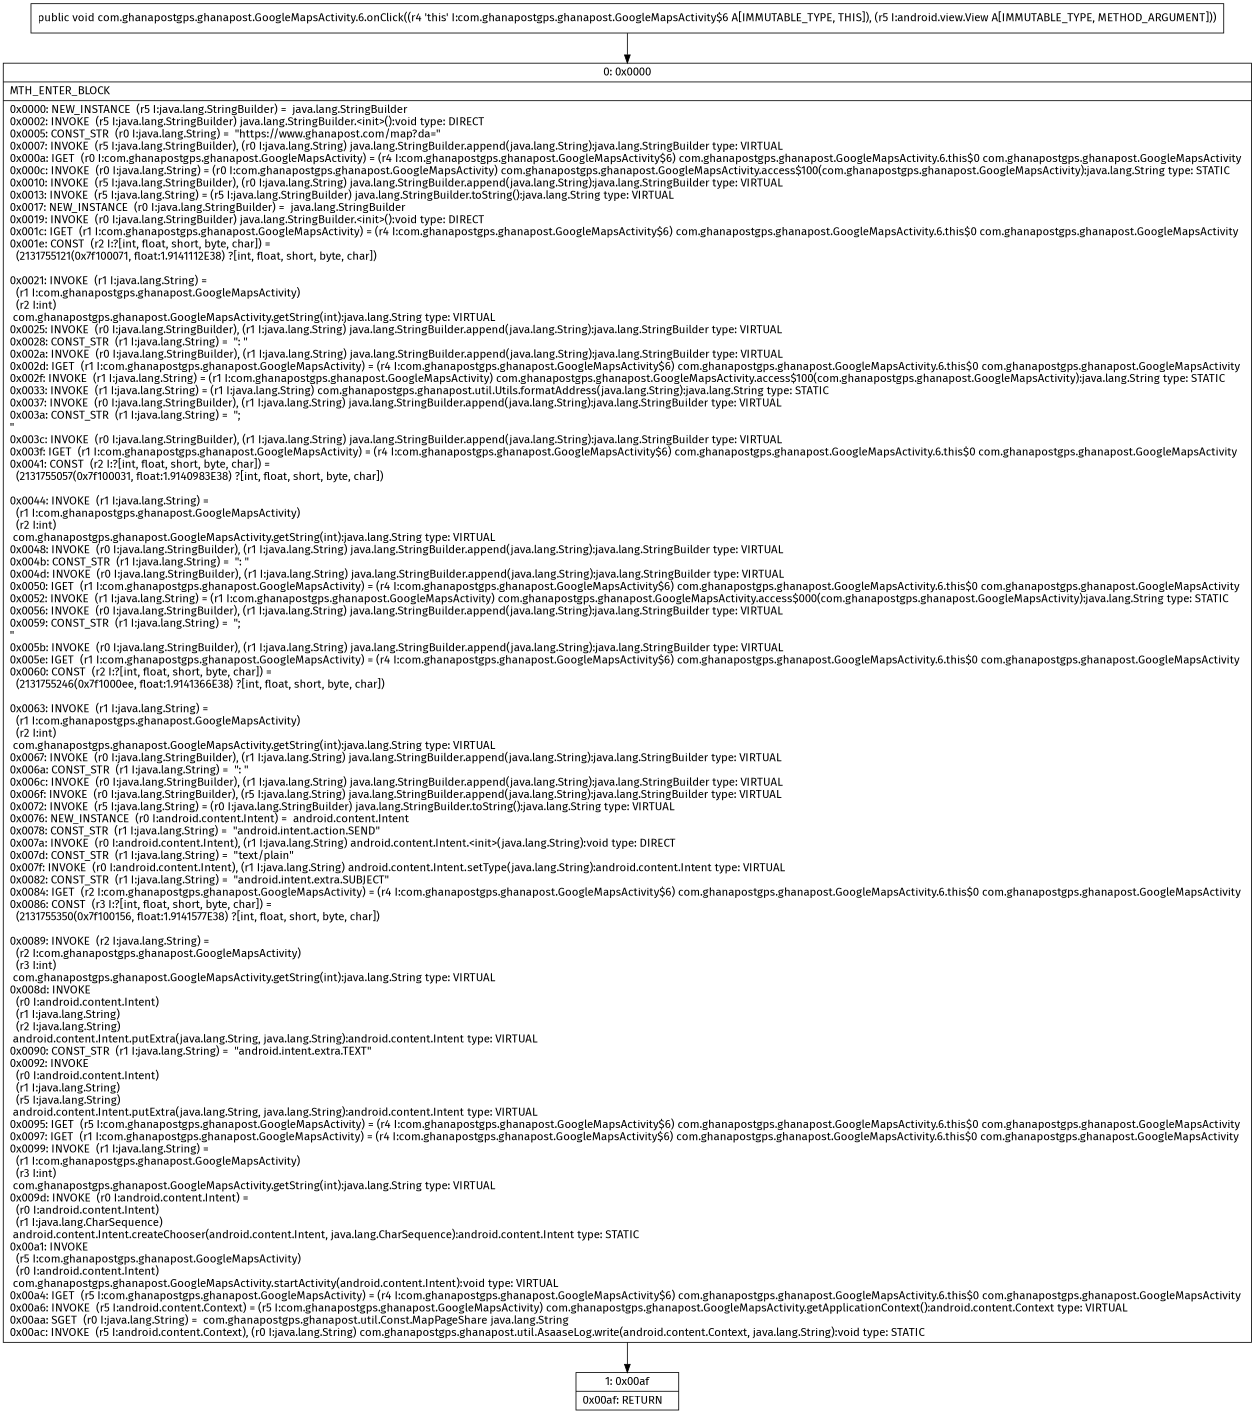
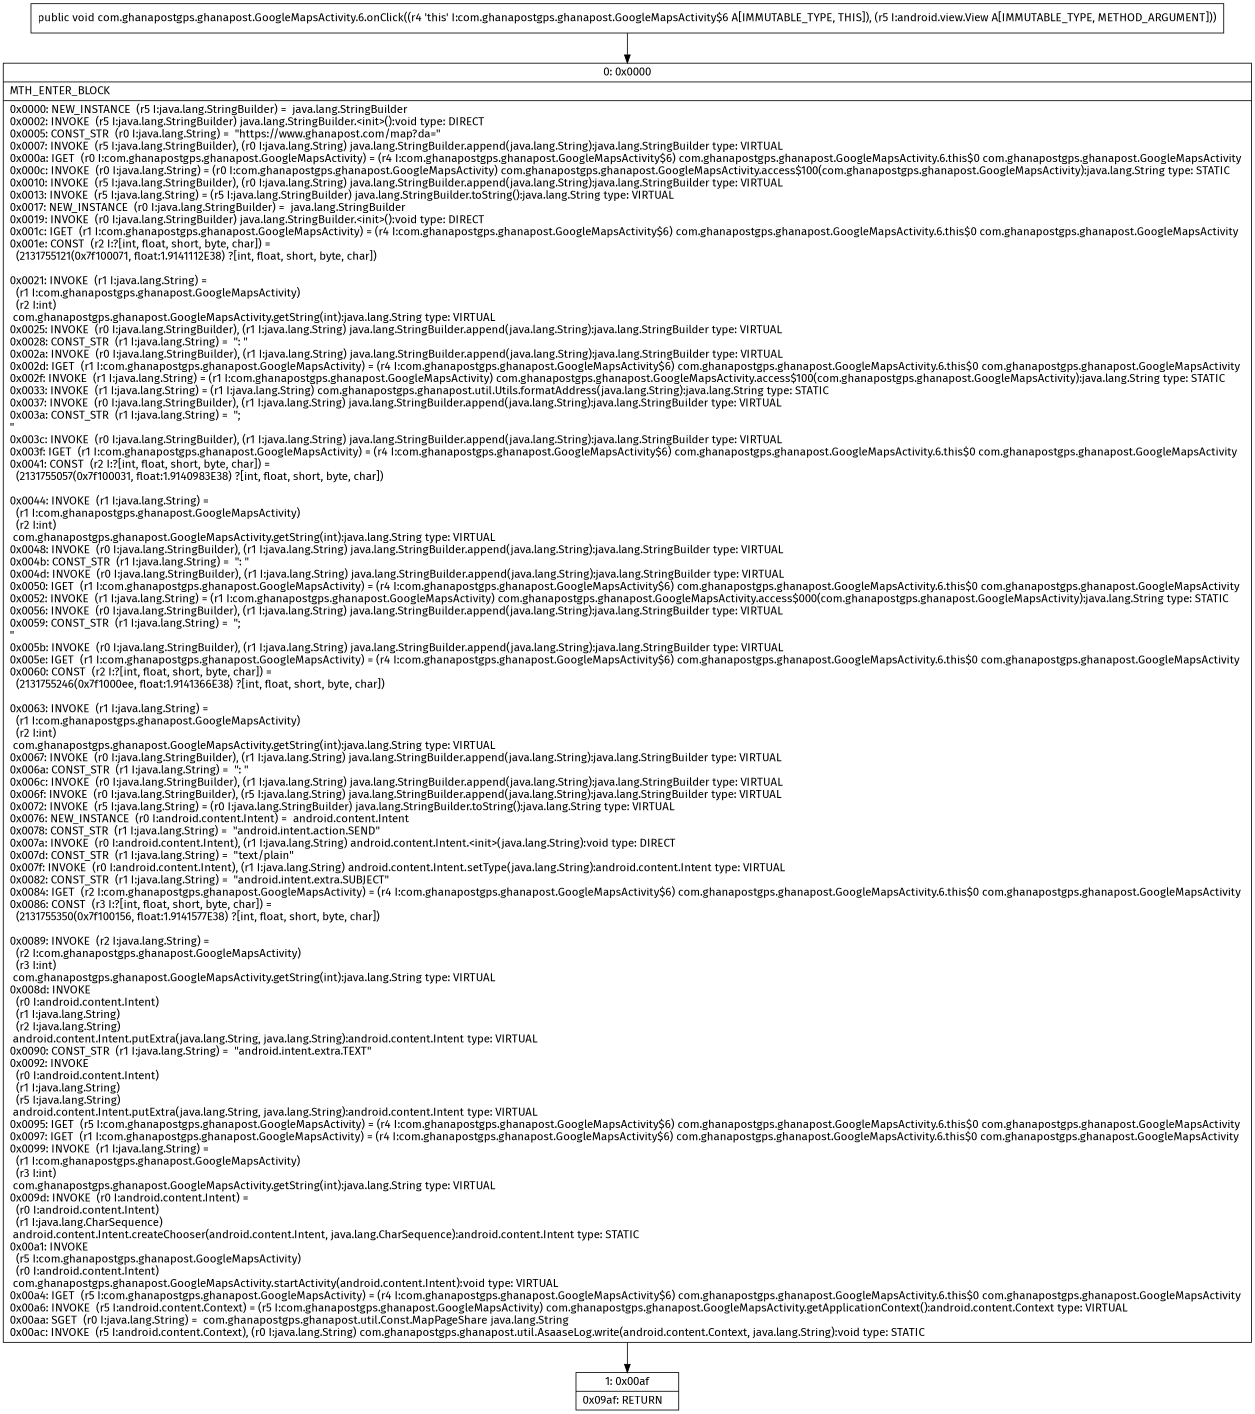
node "1: 0x00af": text "0x00af: RETURN" -> "0x09af: RETURN"
